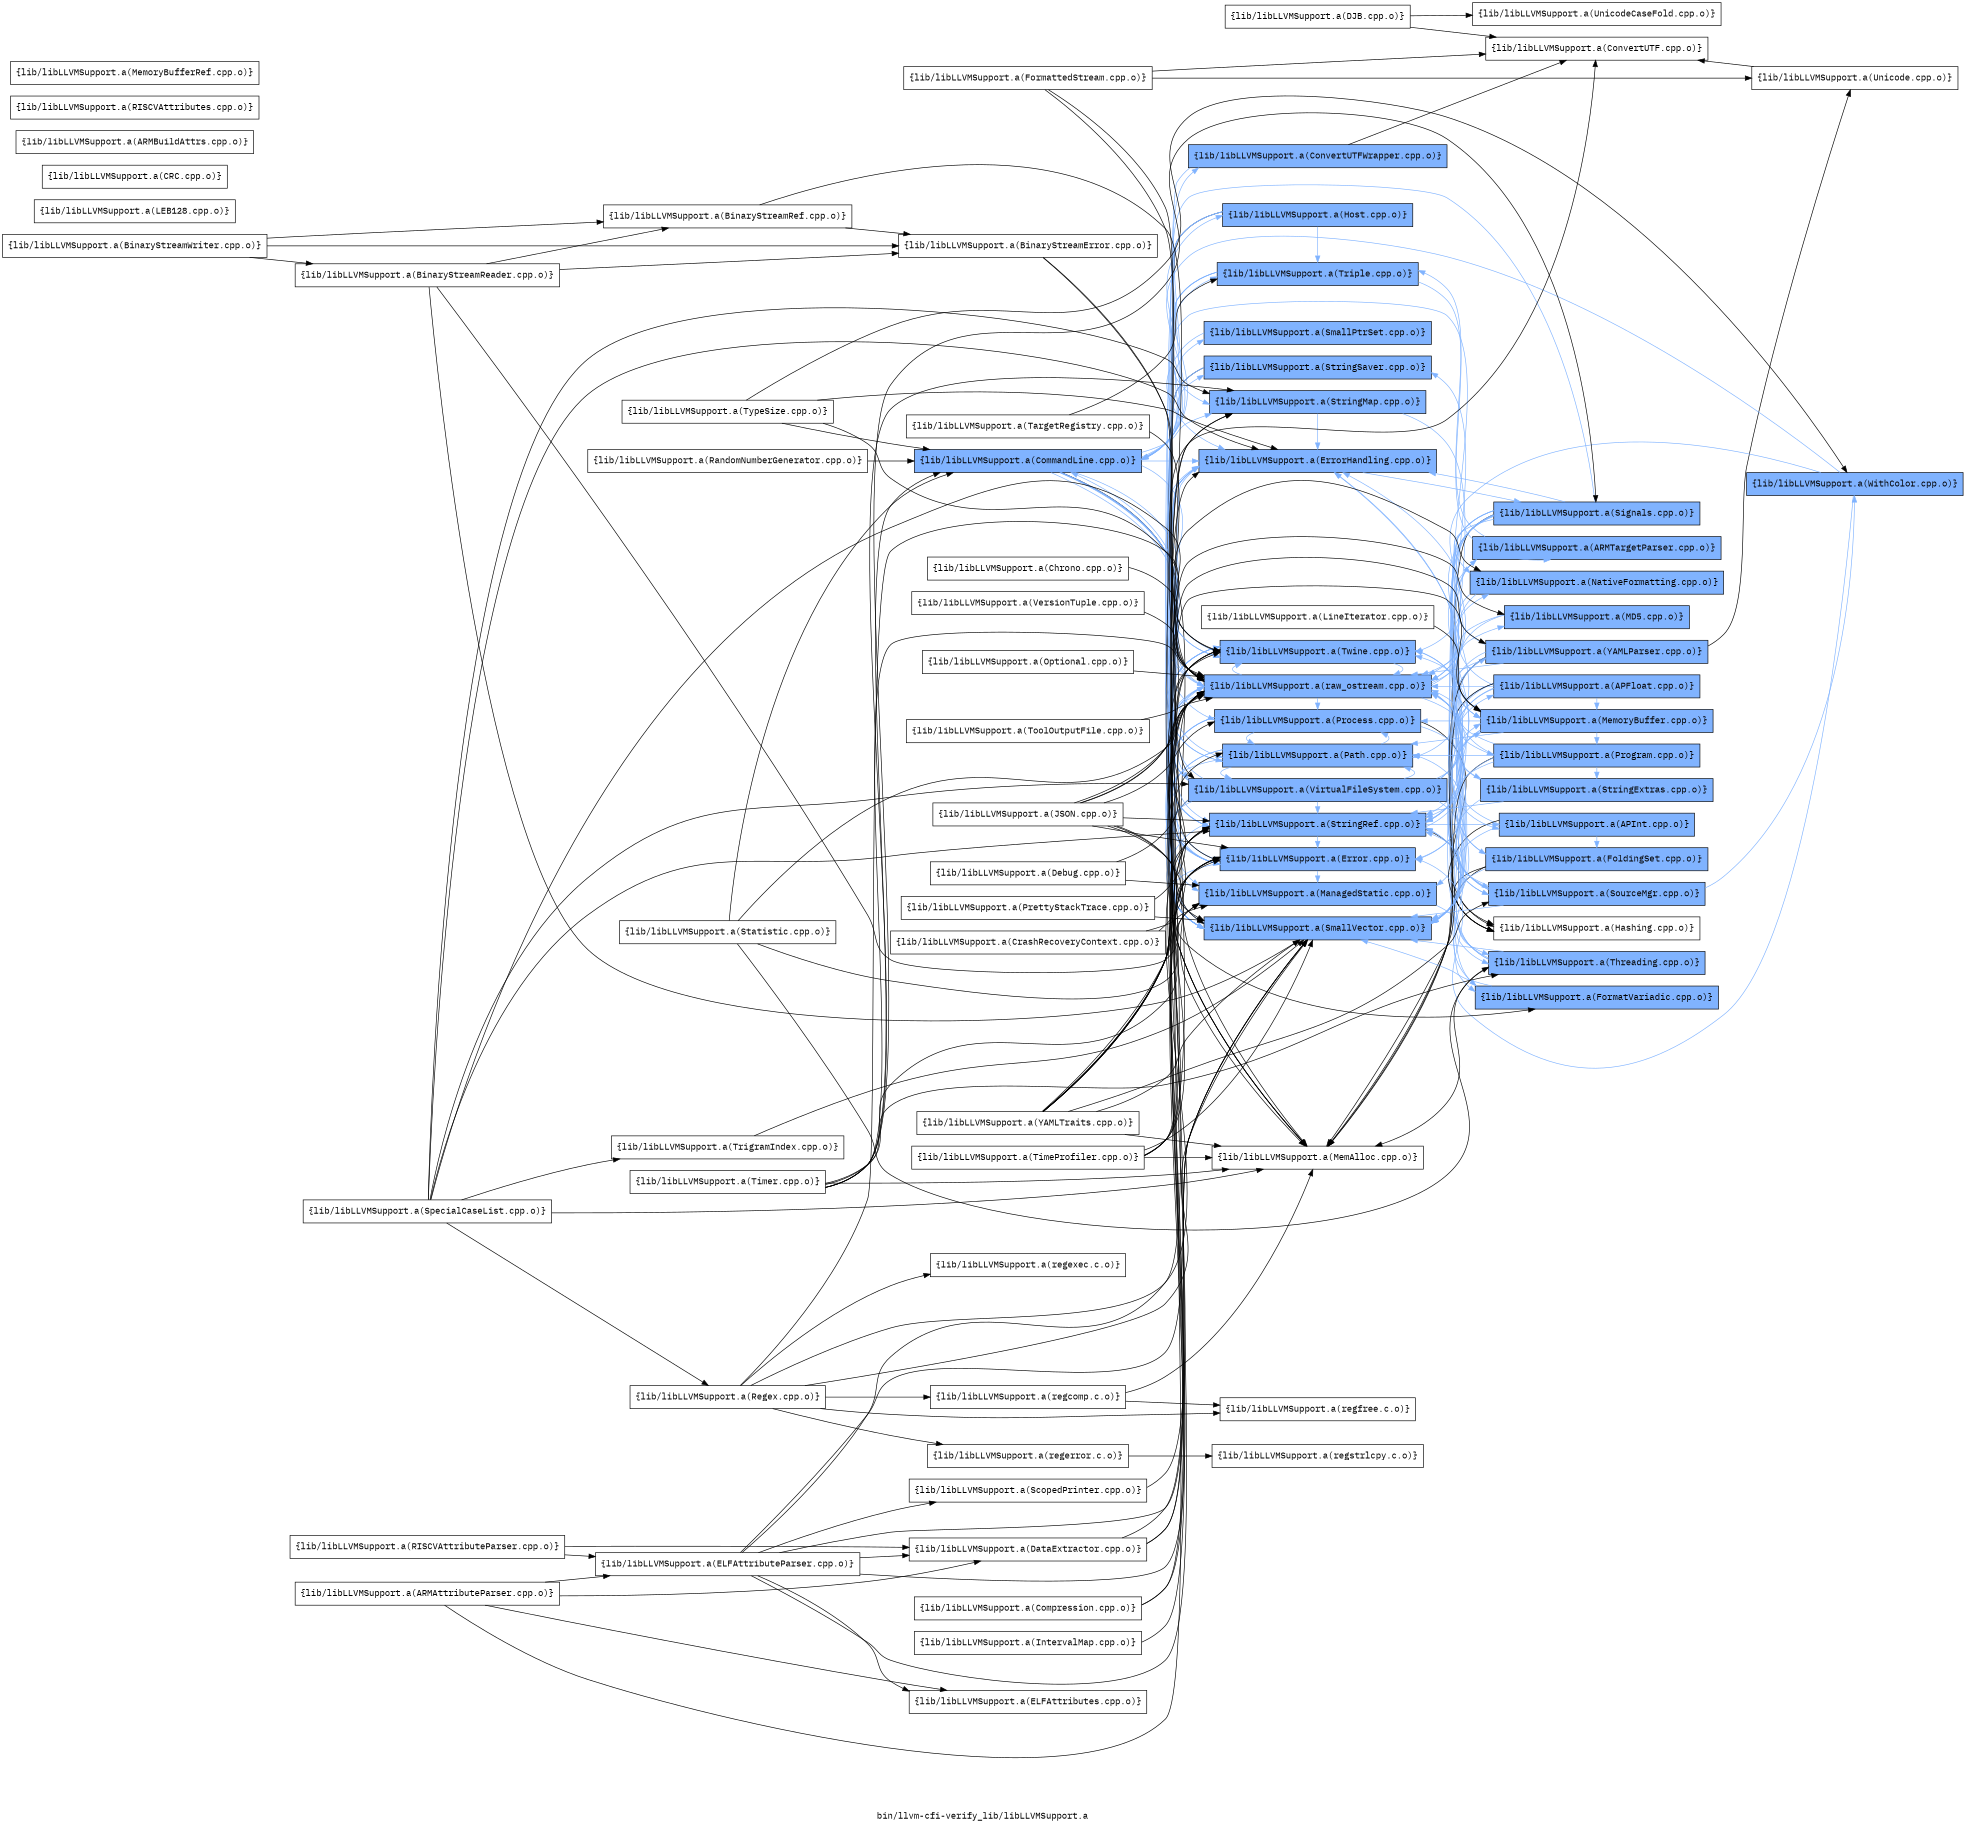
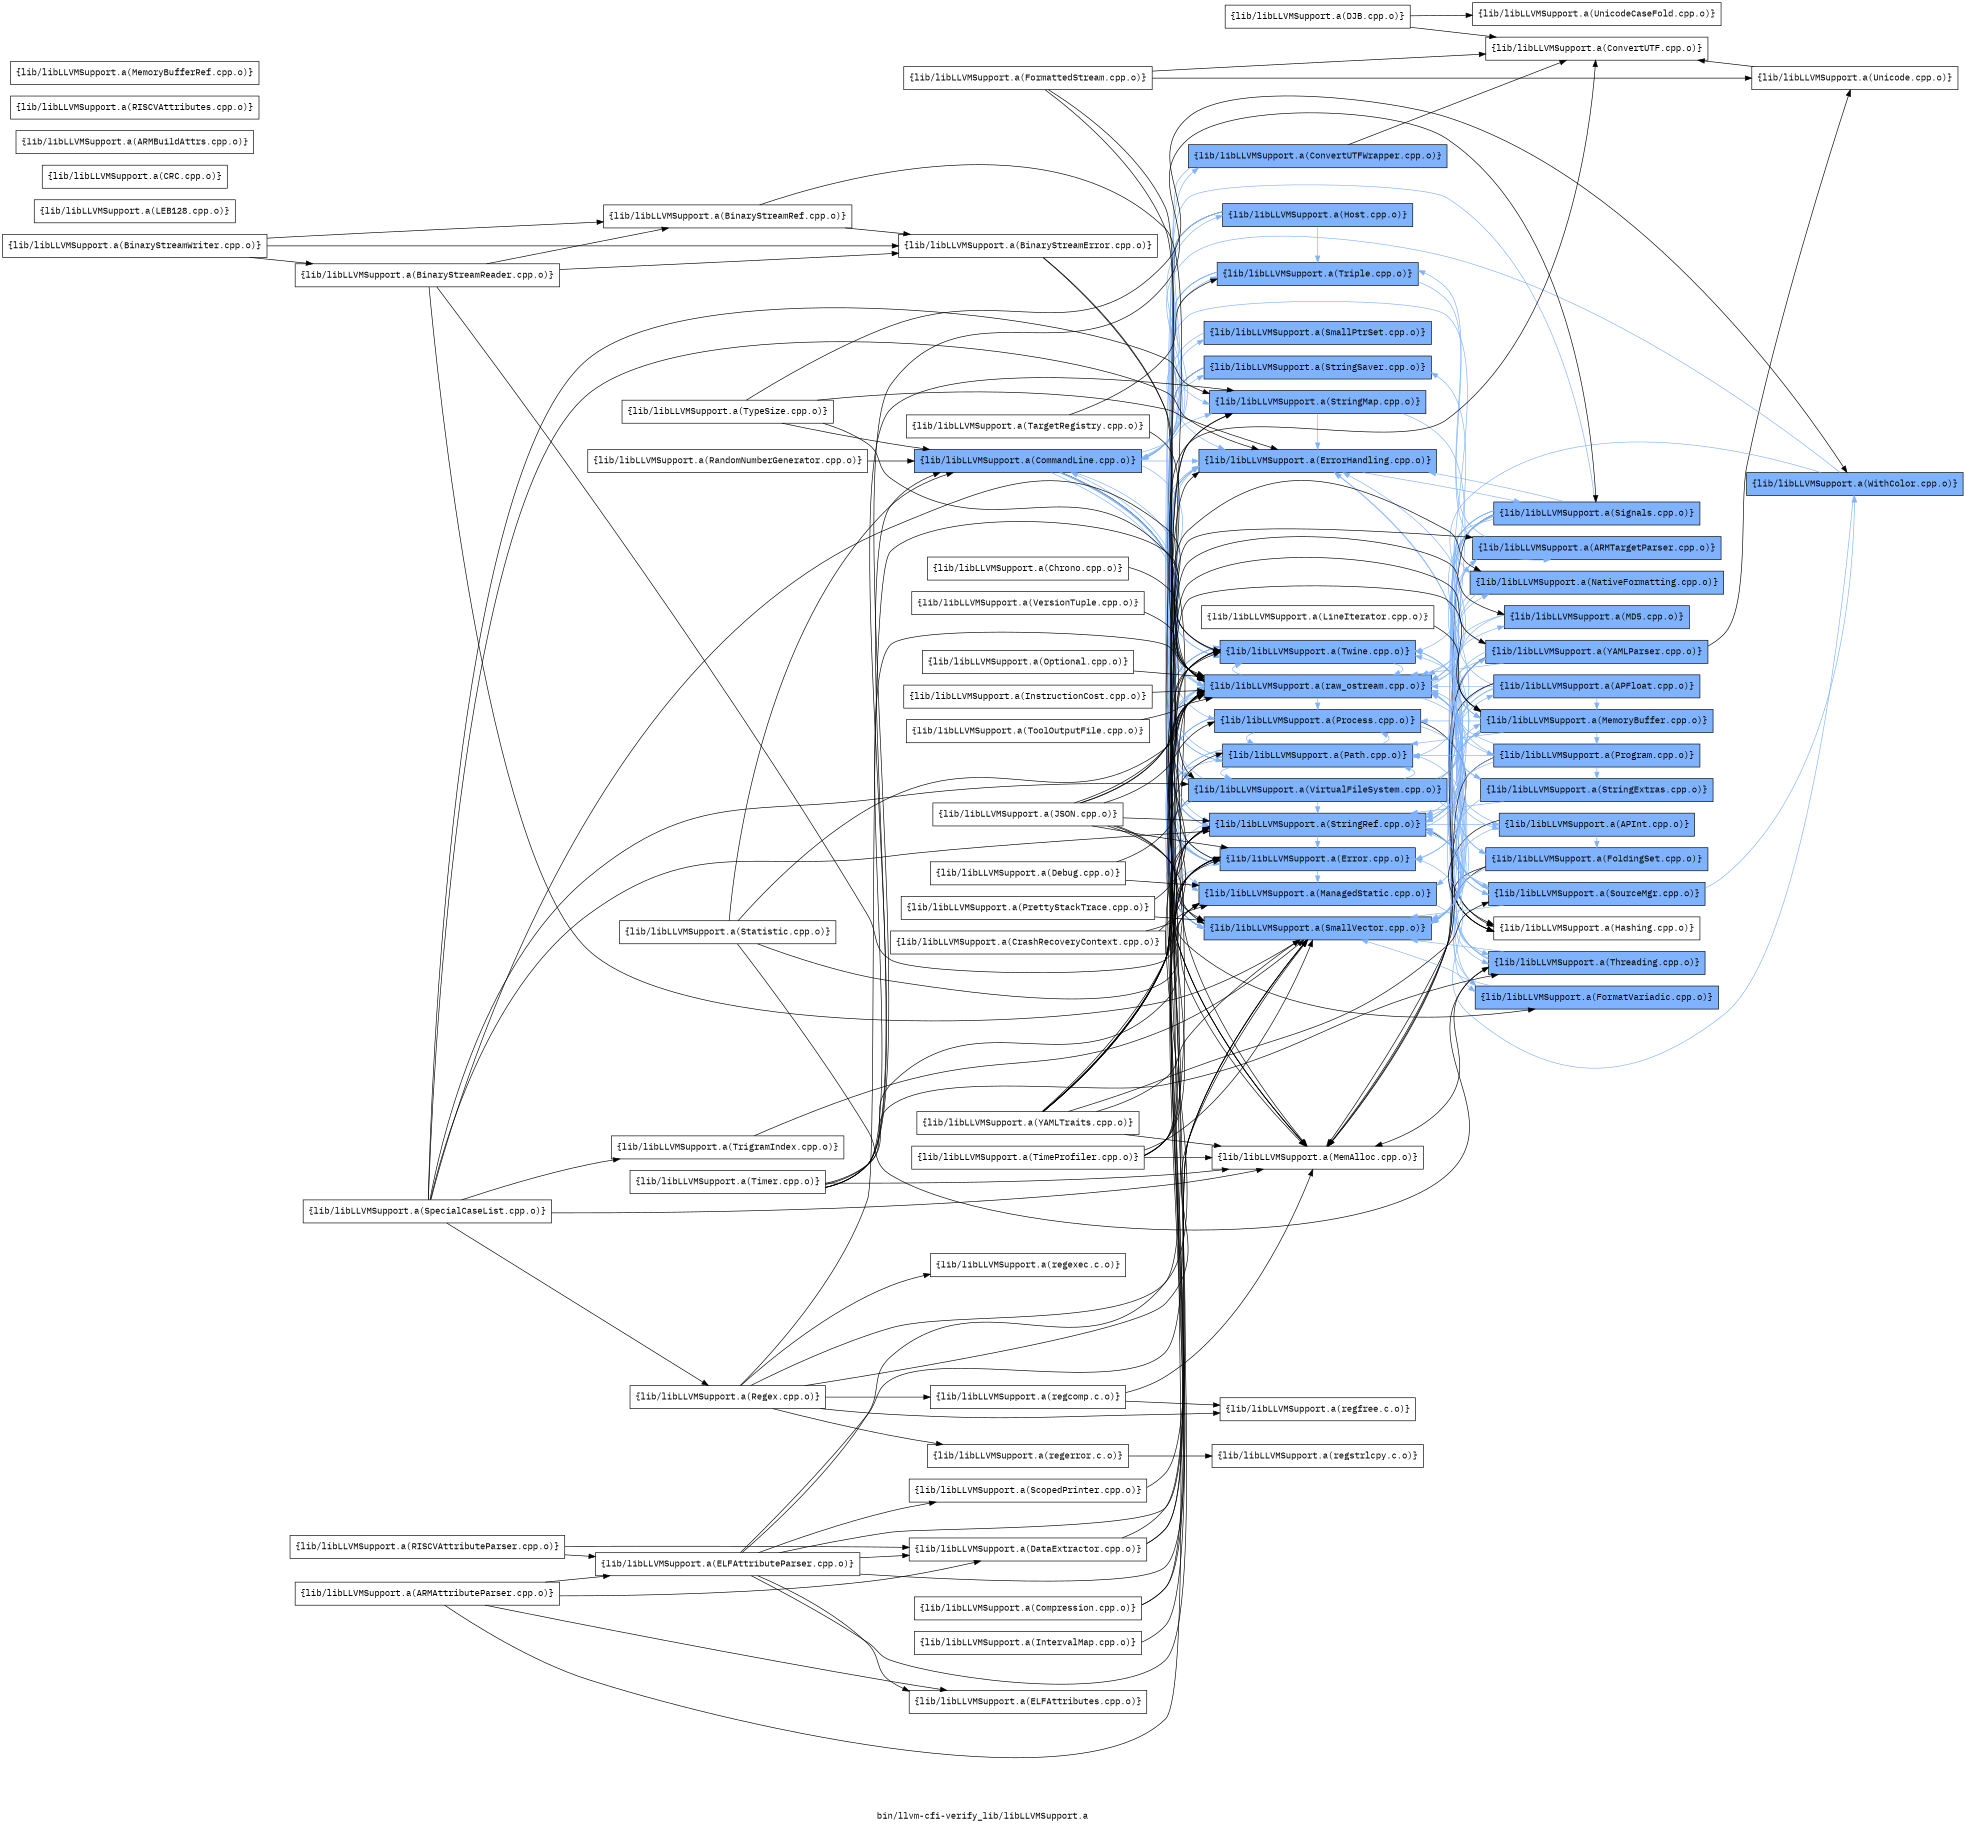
edge "{lib/libLLVMSupport.a(YAMLTraits.cpp.o)}" -> "{lib/libLLVMSupport.a(ARMTargetParser.cpp.o)}": added
node "{lib/libLLVMSupport.a(InstructionCost.cpp.o)}": added
